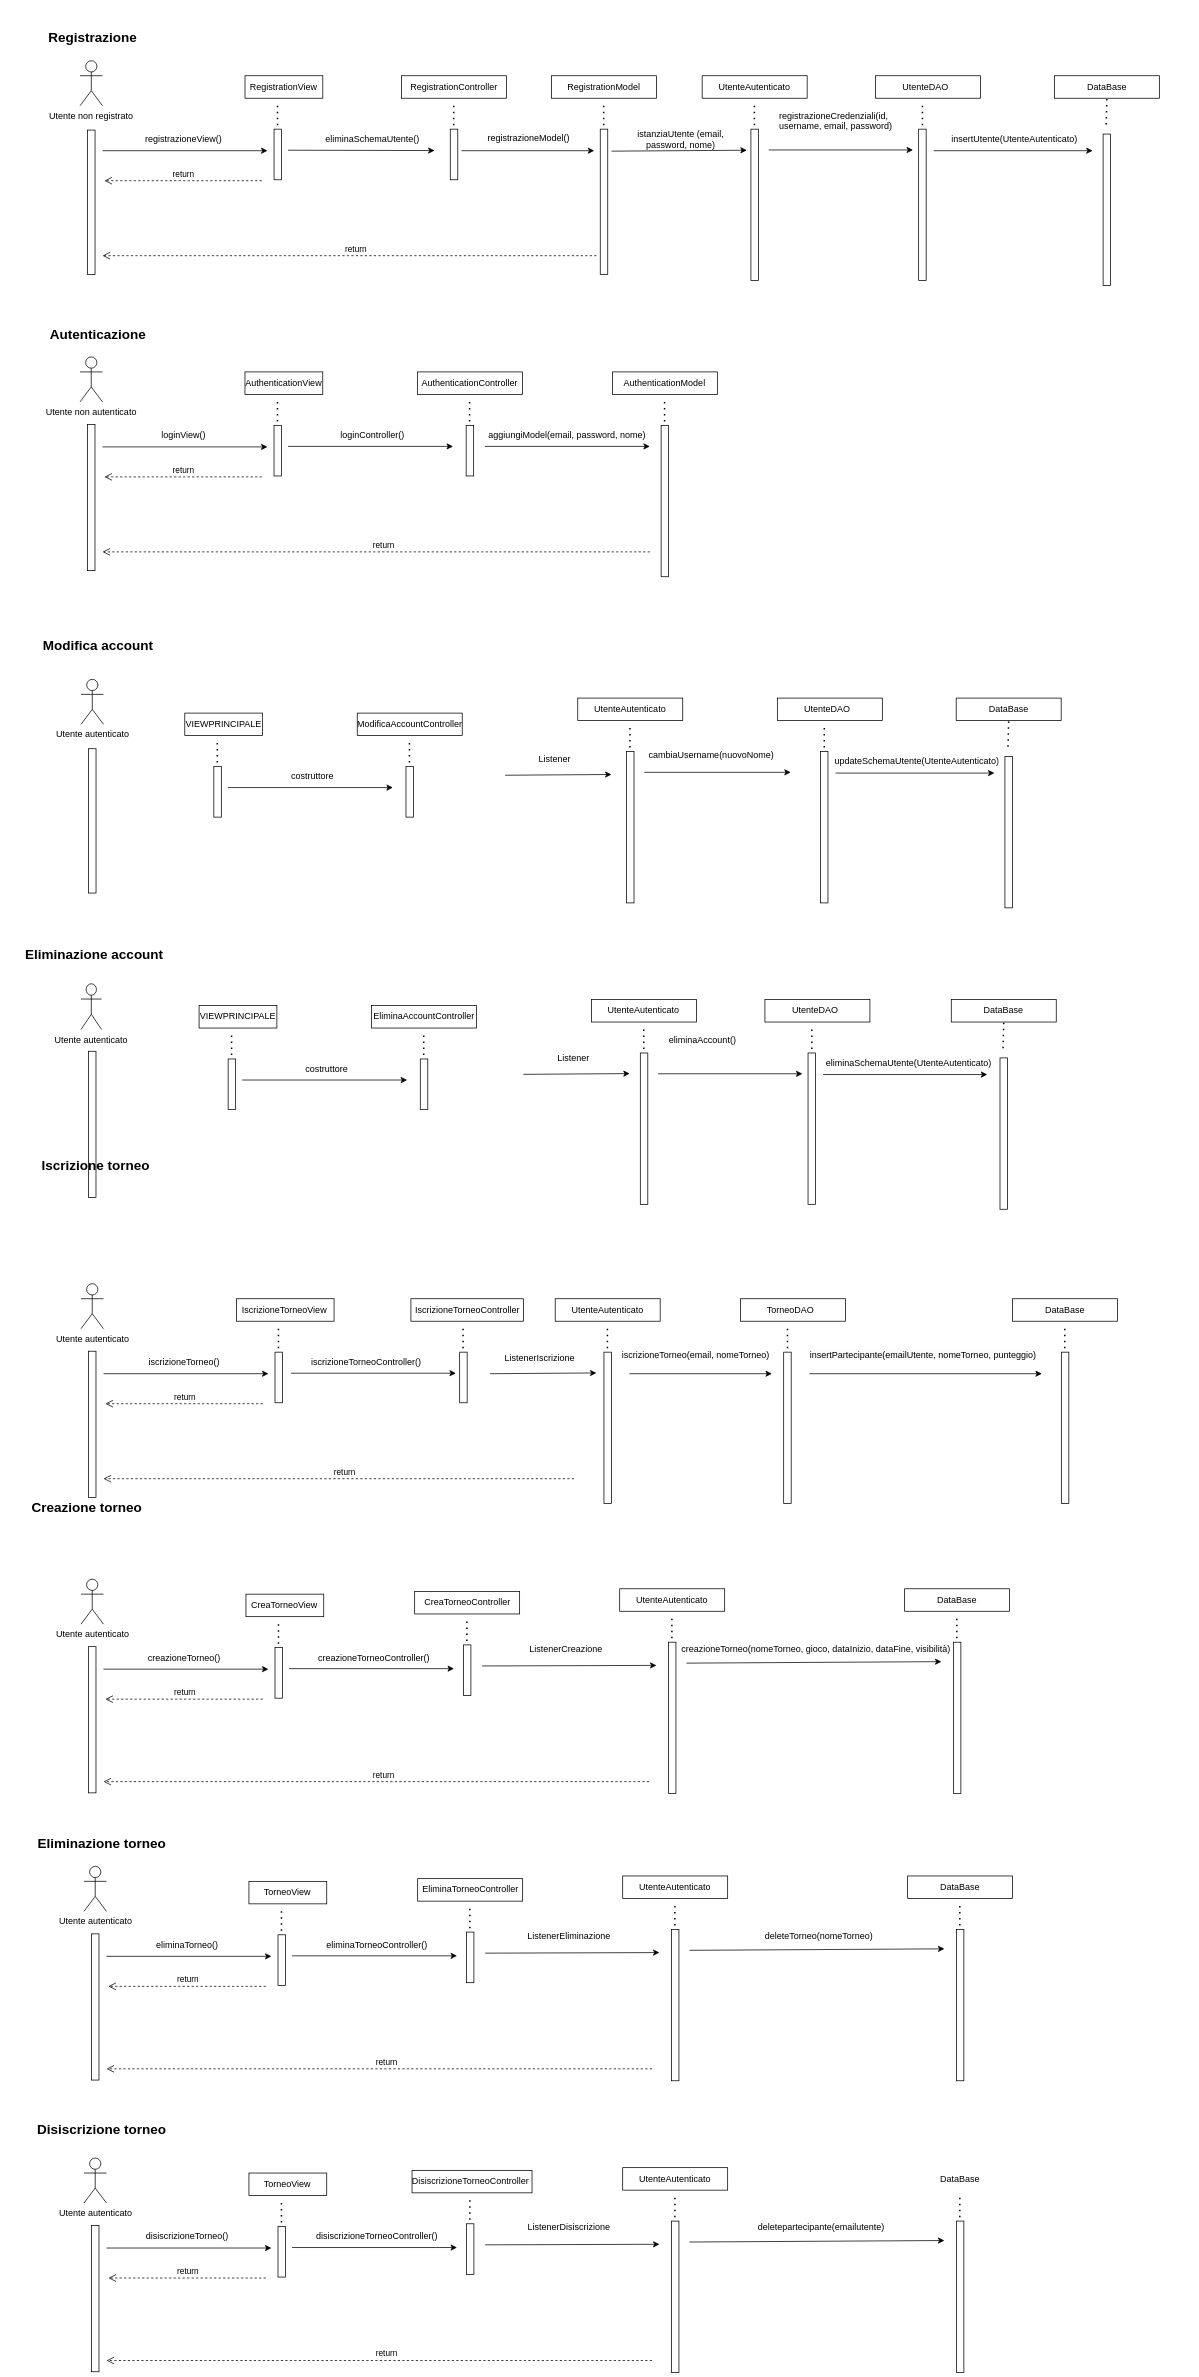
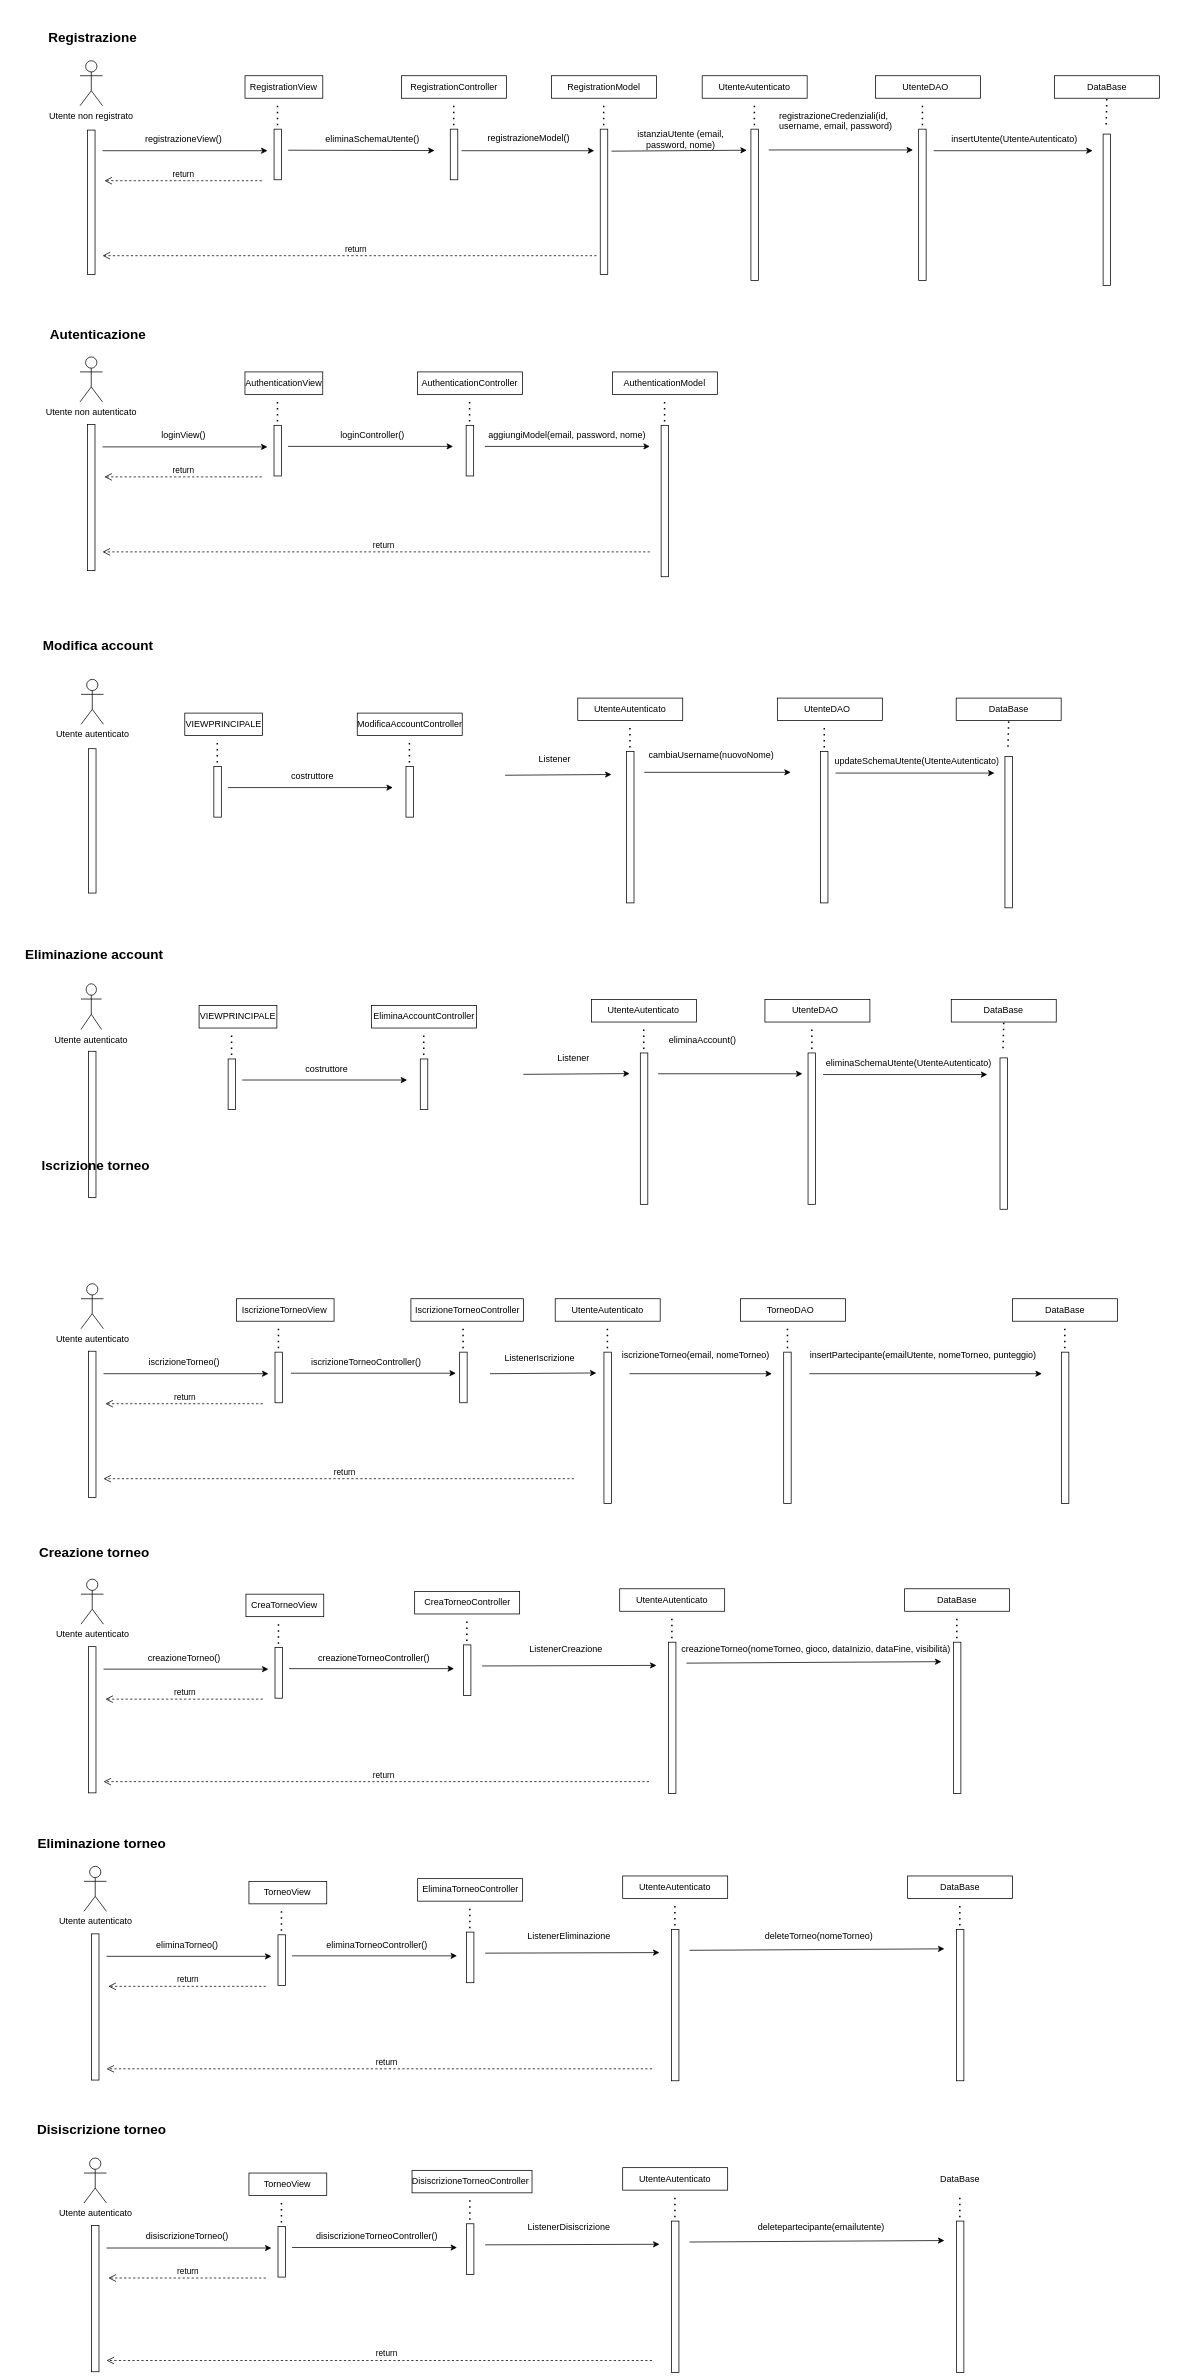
node "Creazione torneo": moved (87, 1508) -> (94, 1553)
